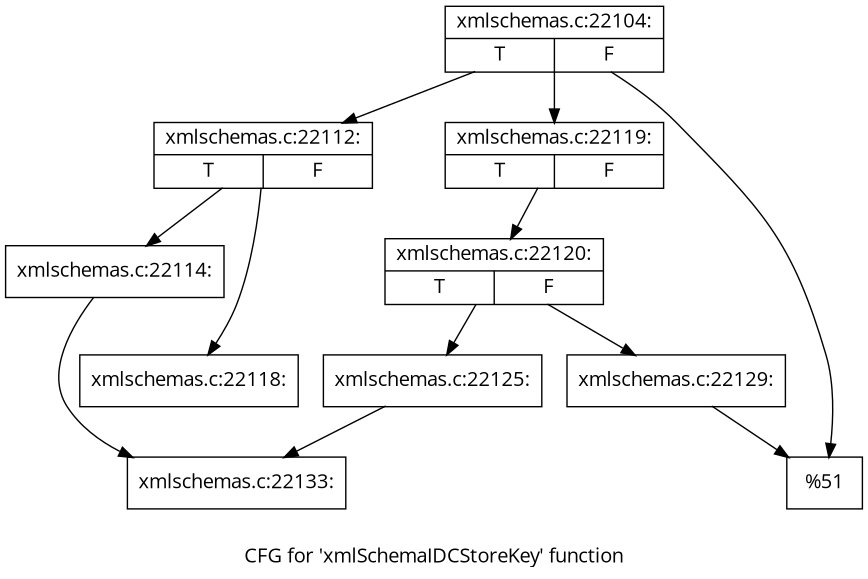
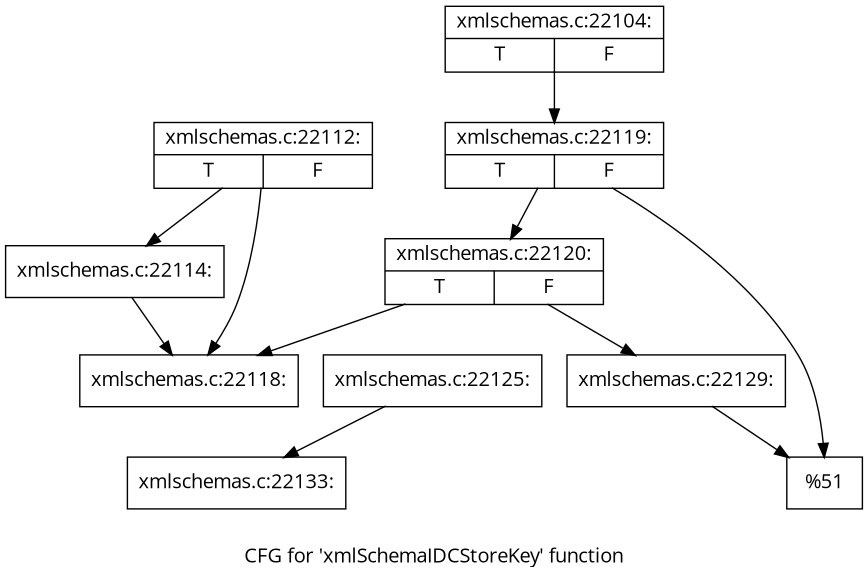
edge "xmlschemas.c:22104:" -> "xmlschemas.c:22112:": removed
edge "xmlschemas.c:22104:" -> "%51": now "xmlschemas.c:22119:" -> "%51"
edge "xmlschemas.c:22120:" -> "xmlschemas.c:22125:": now "xmlschemas.c:22120:" -> "xmlschemas.c:22118:"
edge "xmlschemas.c:22114:" -> "xmlschemas.c:22133:": now "xmlschemas.c:22114:" -> "xmlschemas.c:22118:"
